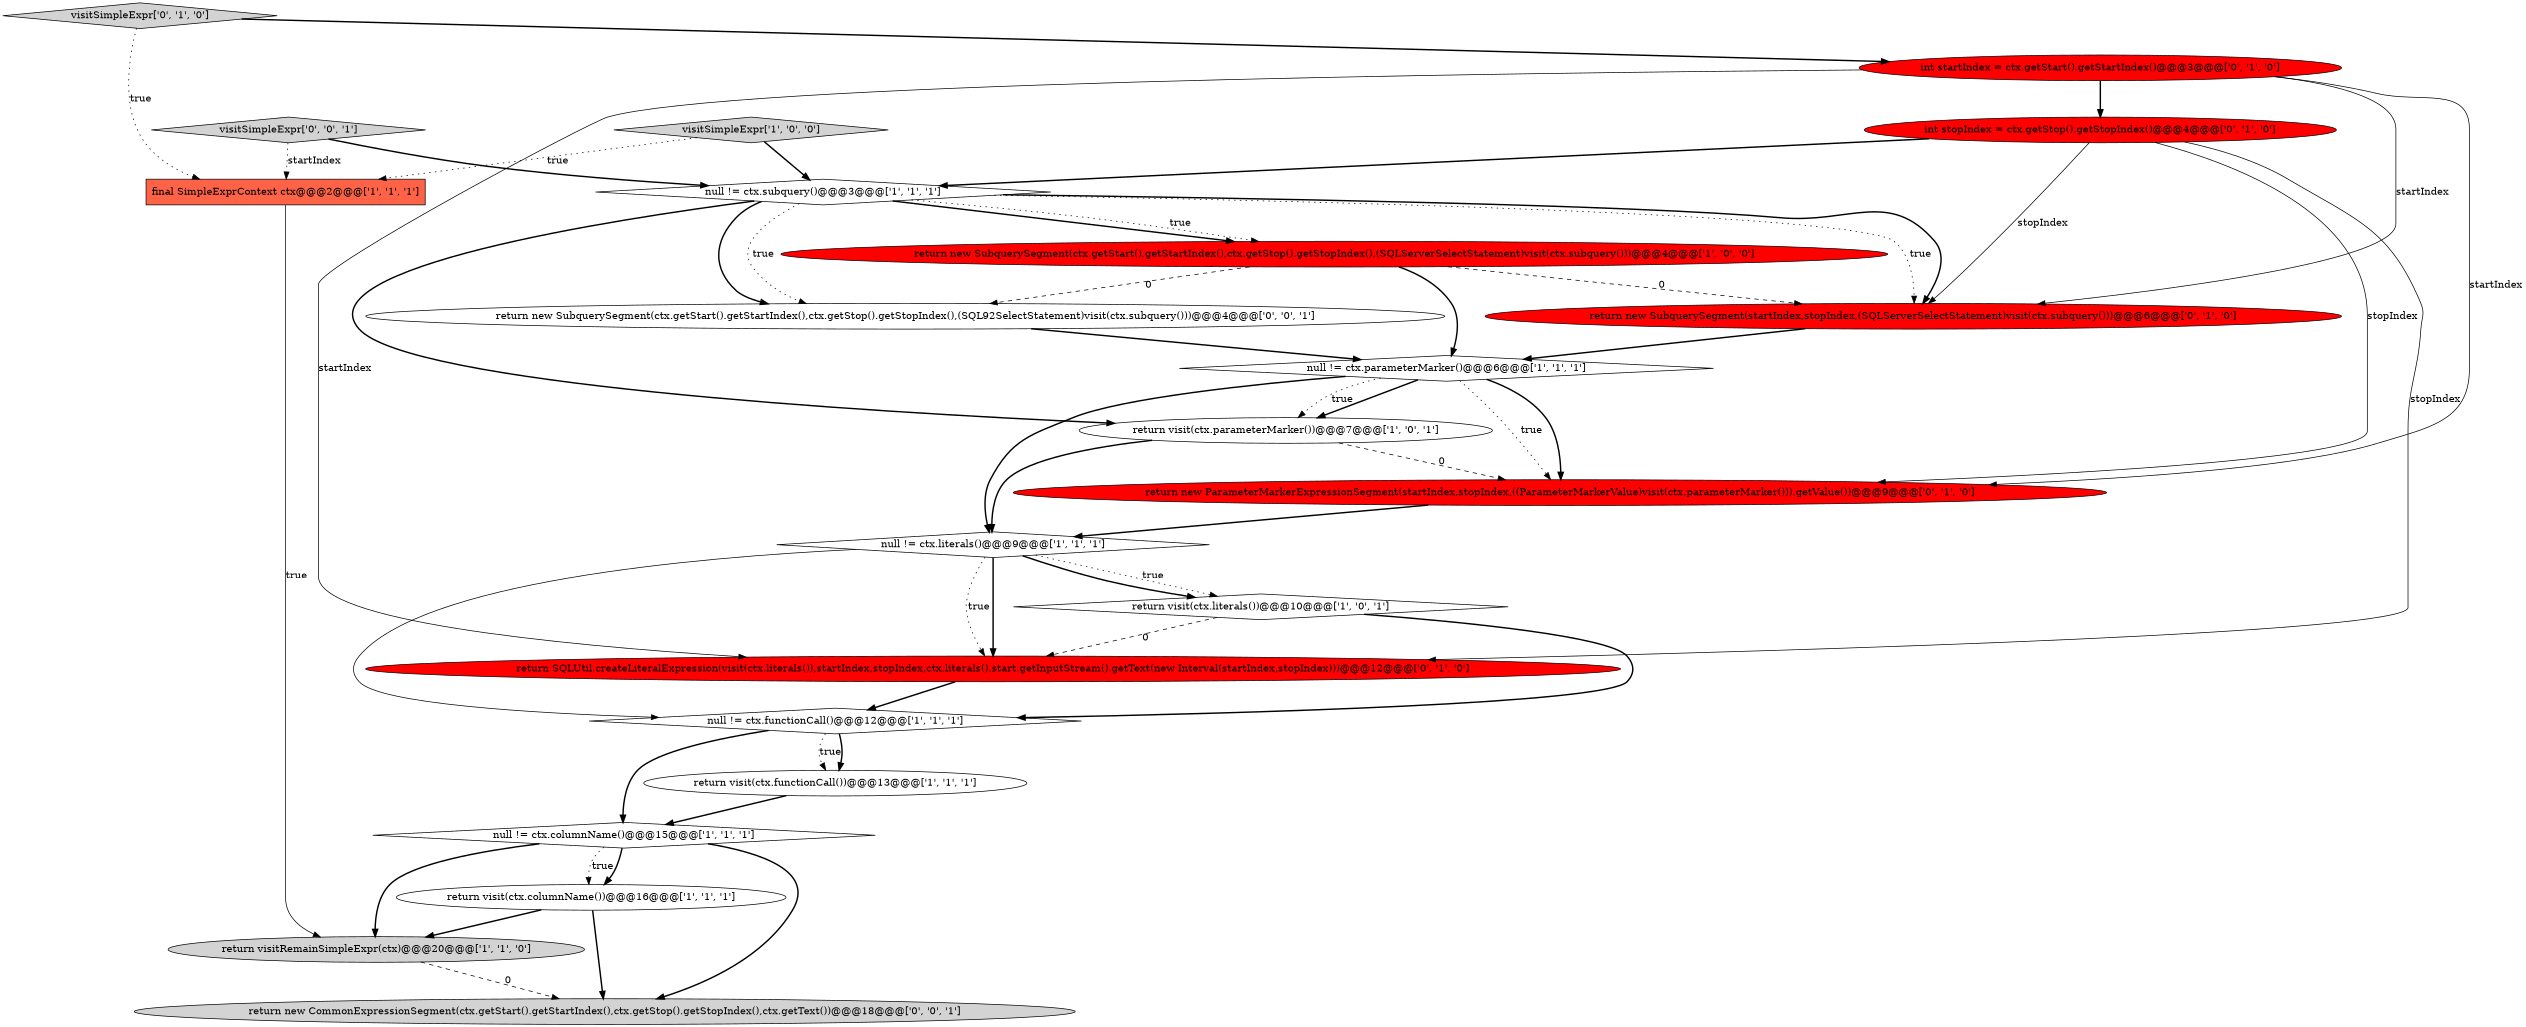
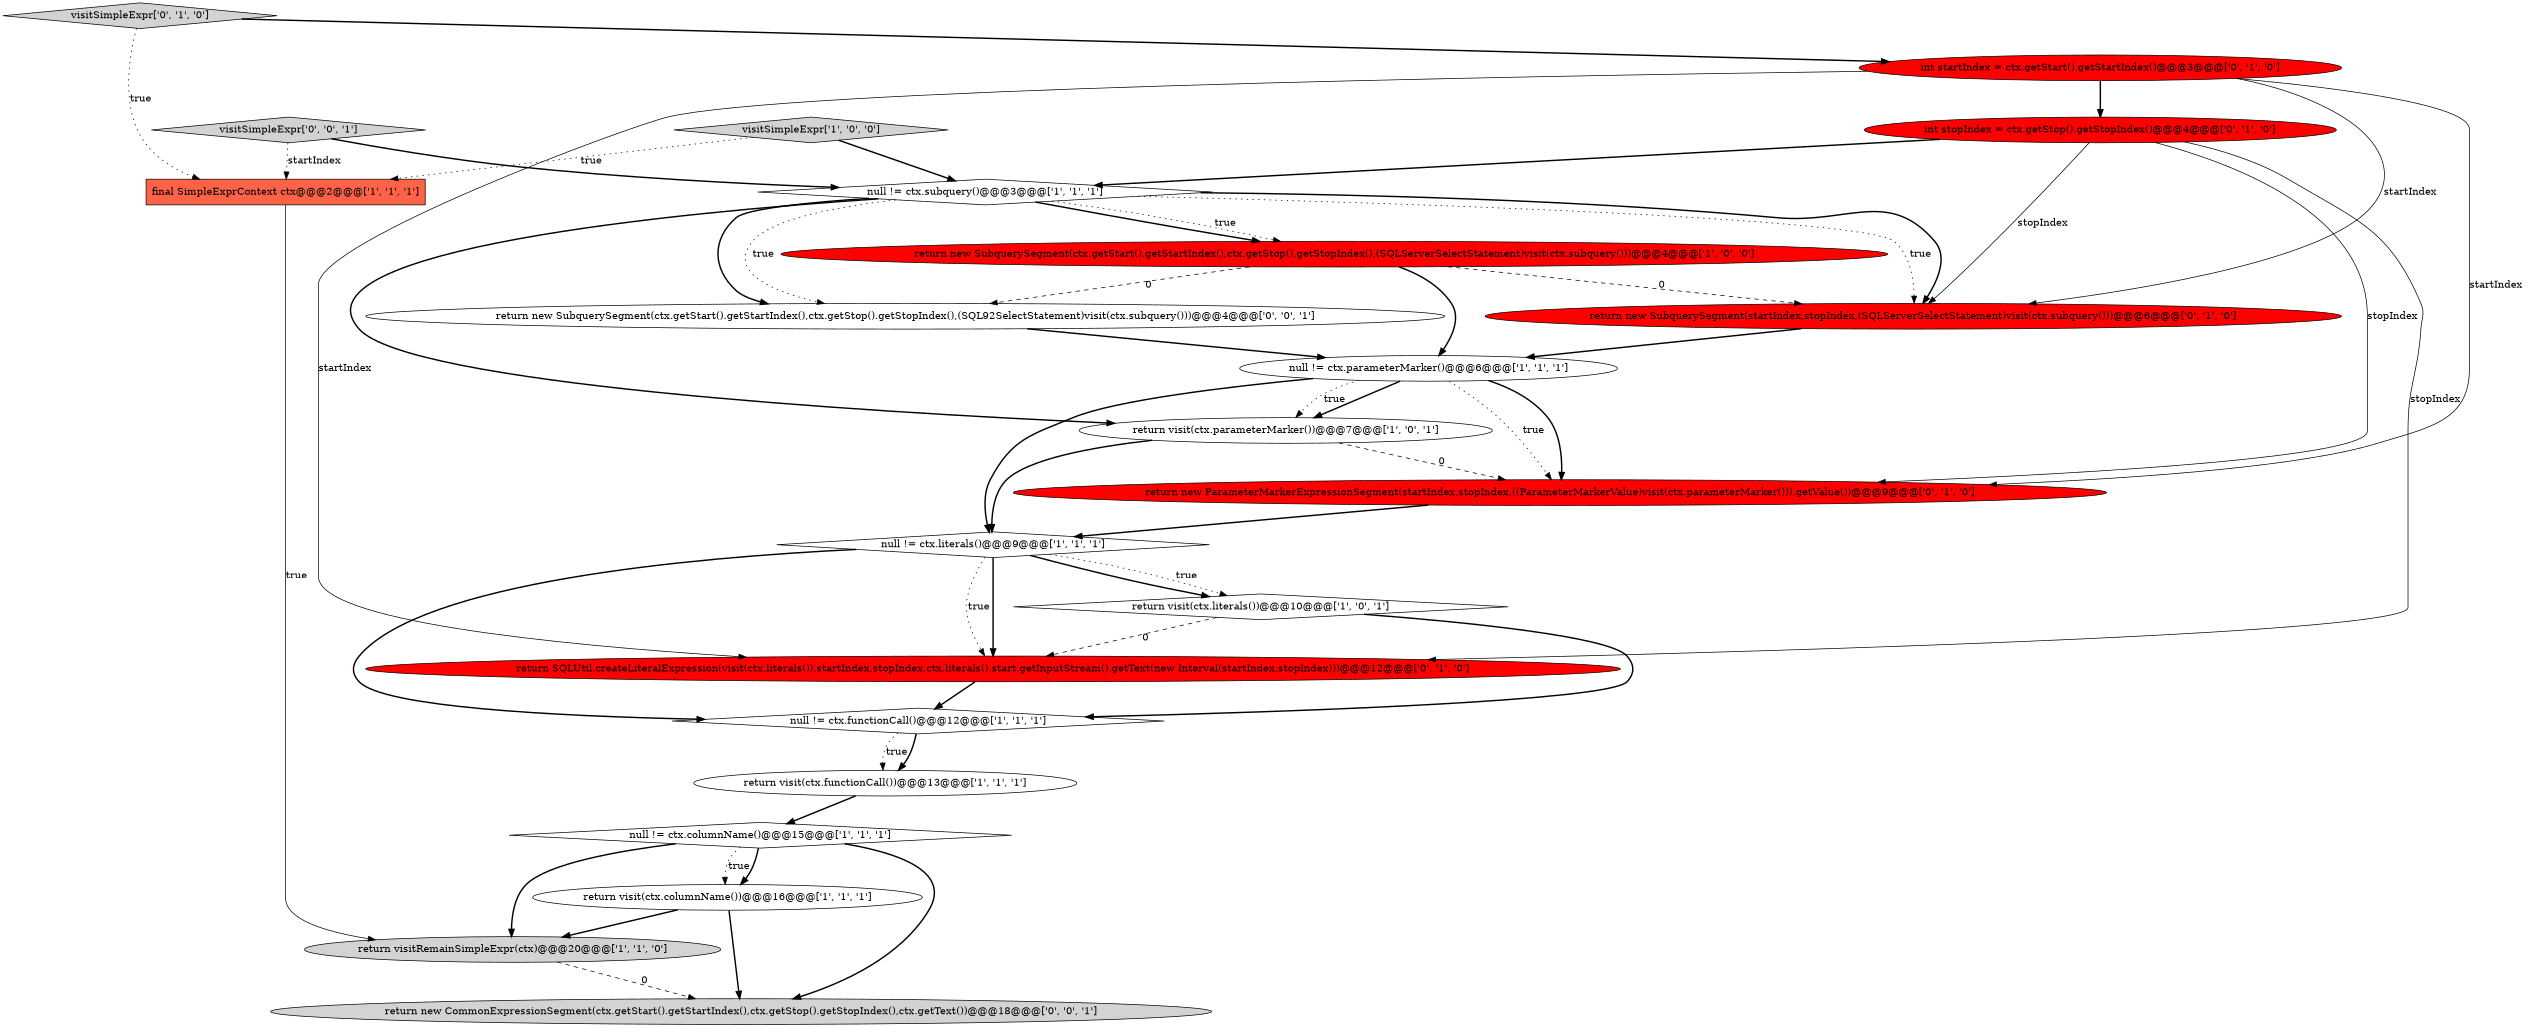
node "null != ctx.parameterMarker()@@@6@@@['1', '1', '1']": shape diamond -> ellipse
edge "null != ctx.literals()@@@9@@@['1', '1', '1']" -> "null != ctx.functionCall()@@@12@@@['1', '1', '1']": style solid -> bold
edge "null != ctx.functionCall()@@@12@@@['1', '1', '1']" -> "null != ctx.columnName()@@@15@@@['1', '1', '1']": removed
